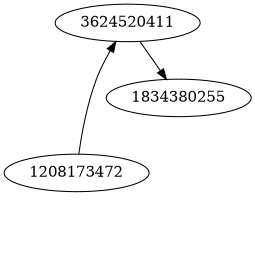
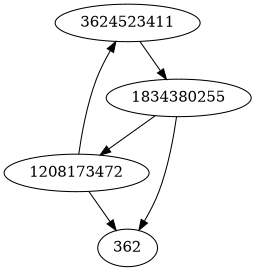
node "3624520411": label "3624520411" -> "3624523411"
edge "1834380255" -> "1208173472": added
node "362": added
